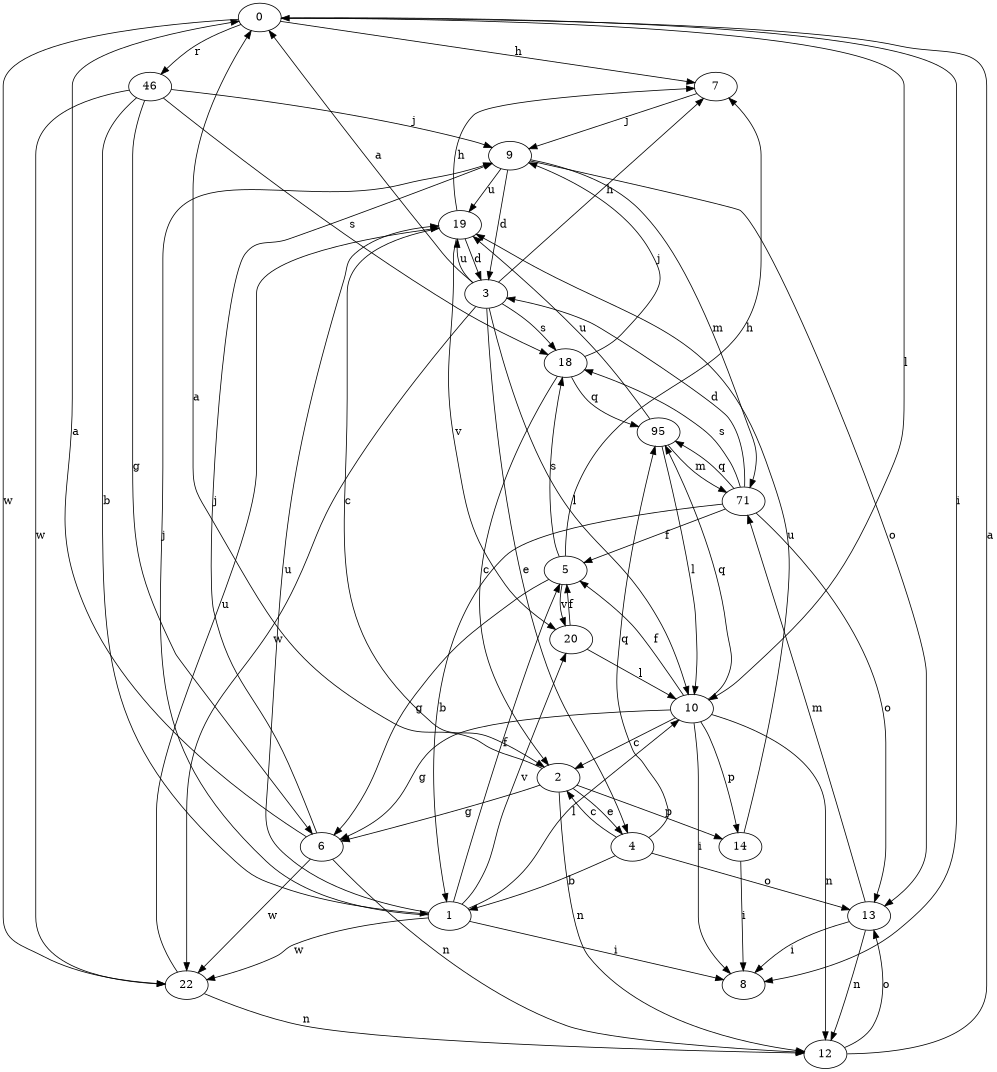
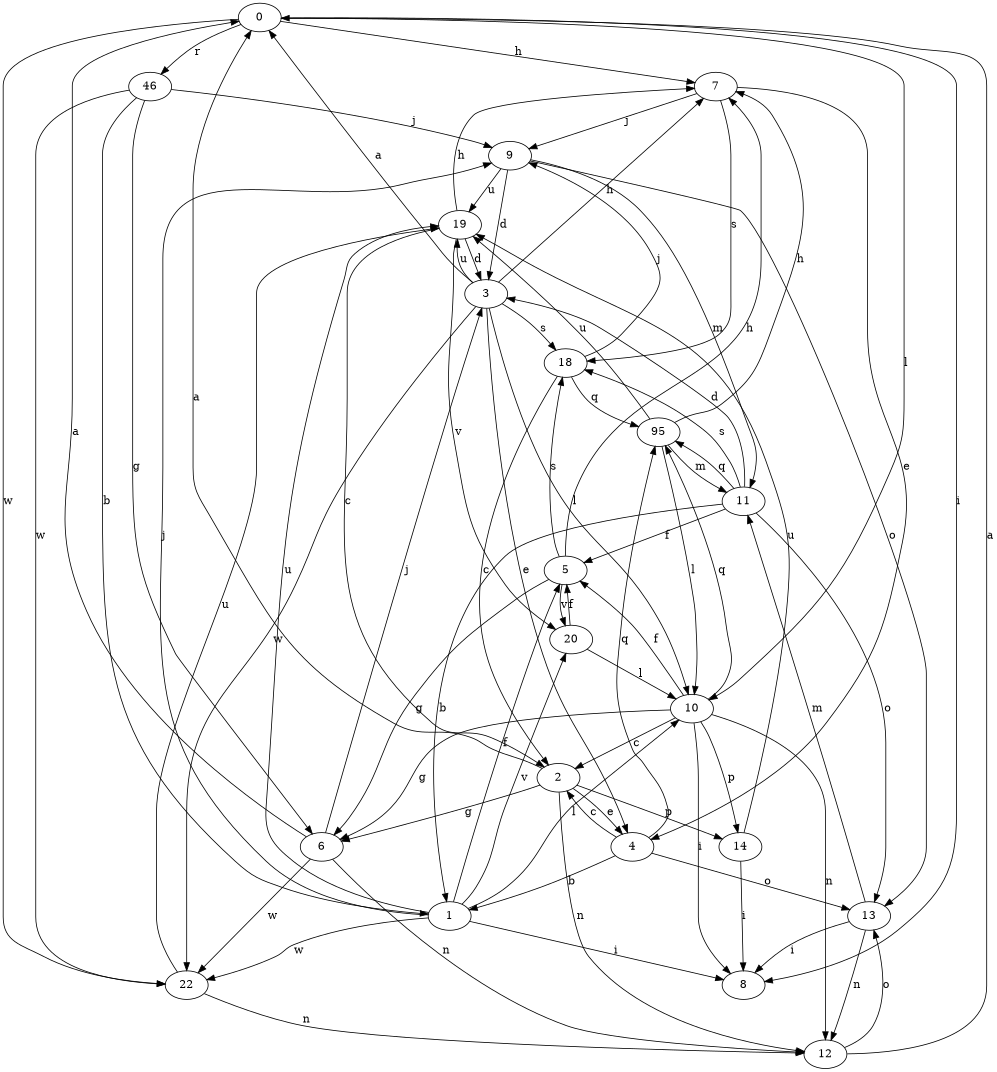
edge "46" -> "18": now "7" -> "18"
edge "95" -> "7": added, label "h"
edge "6" -> "9": now "6" -> "3"
edge "7" -> "4": added, label "e"
node "71": label "71" -> "11"
